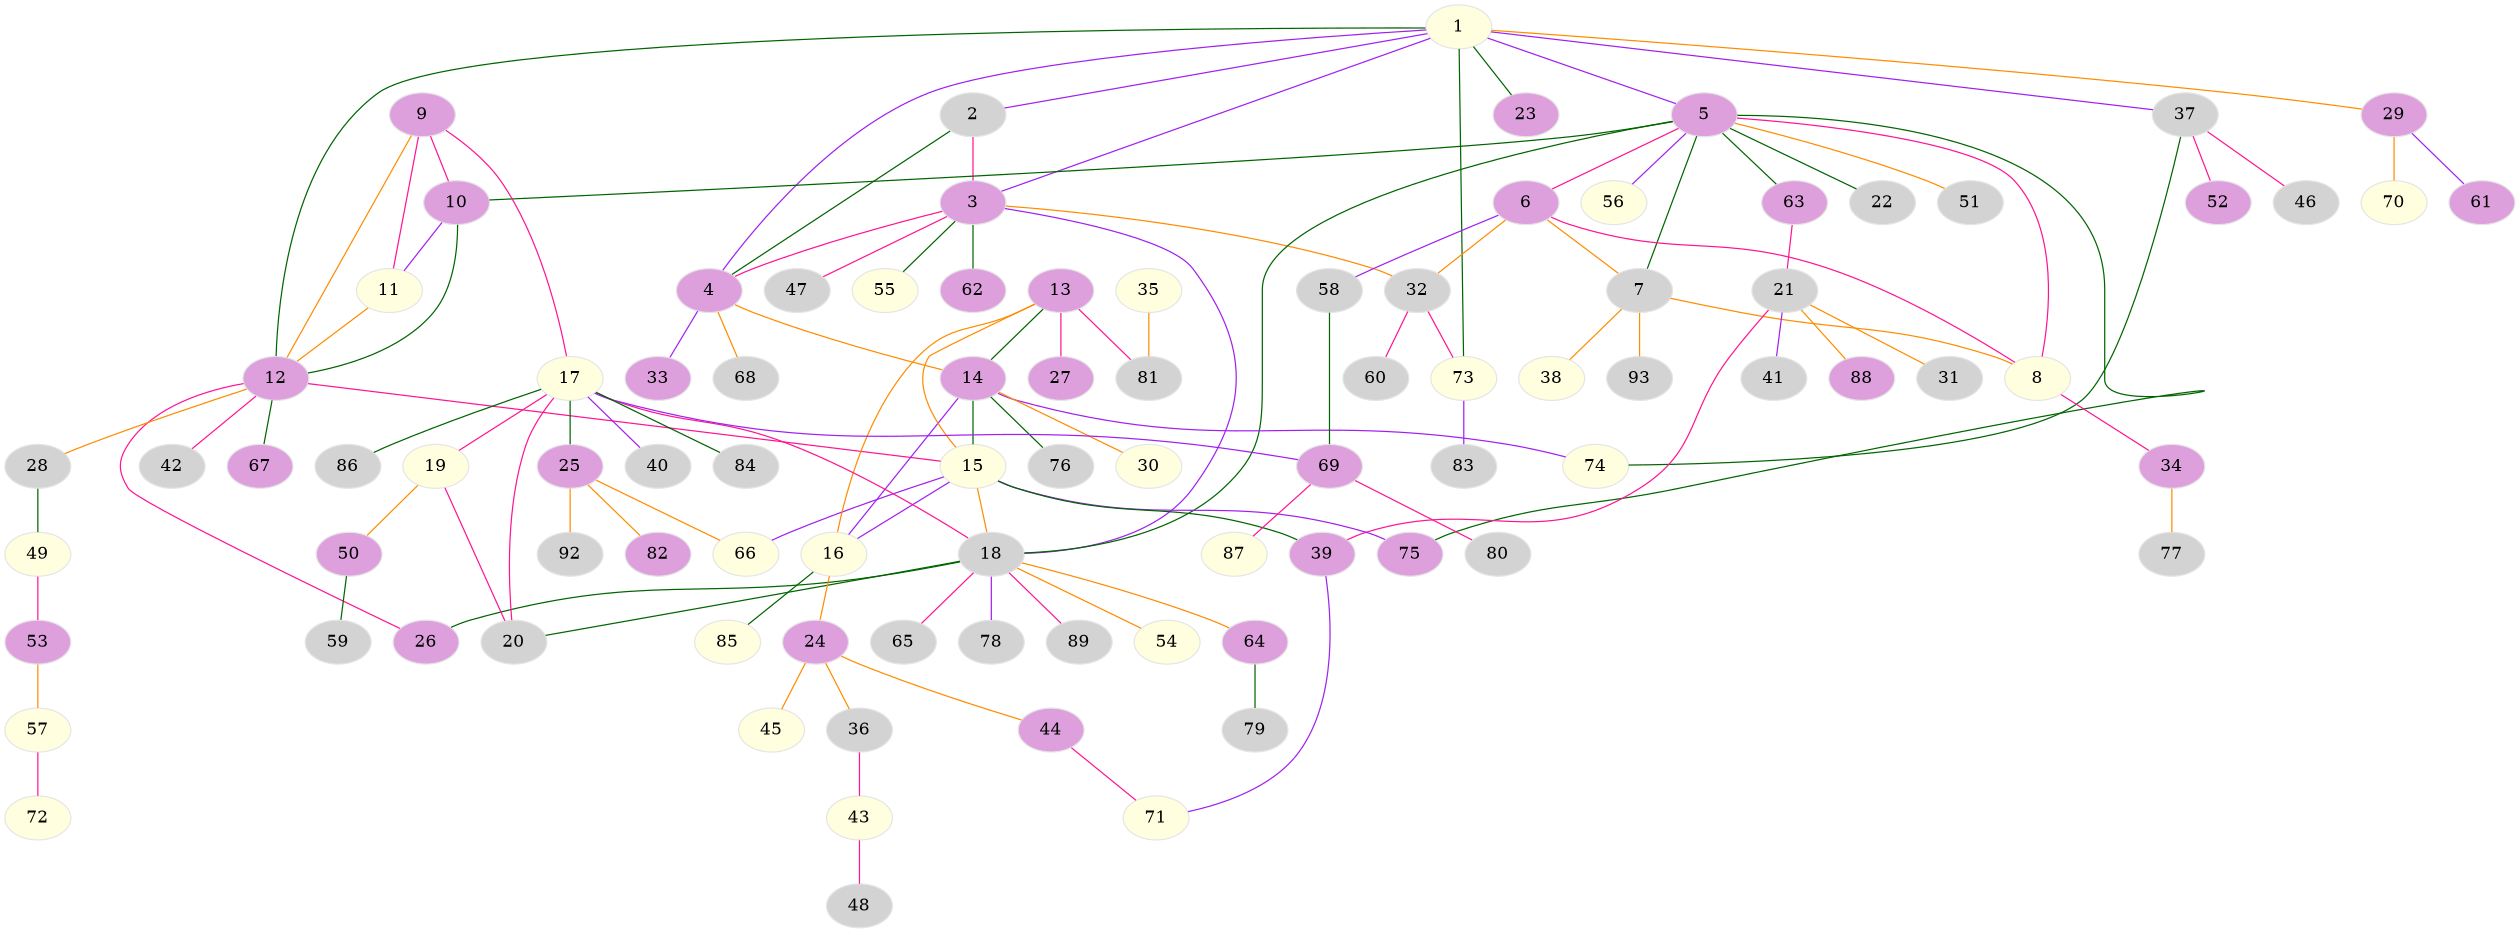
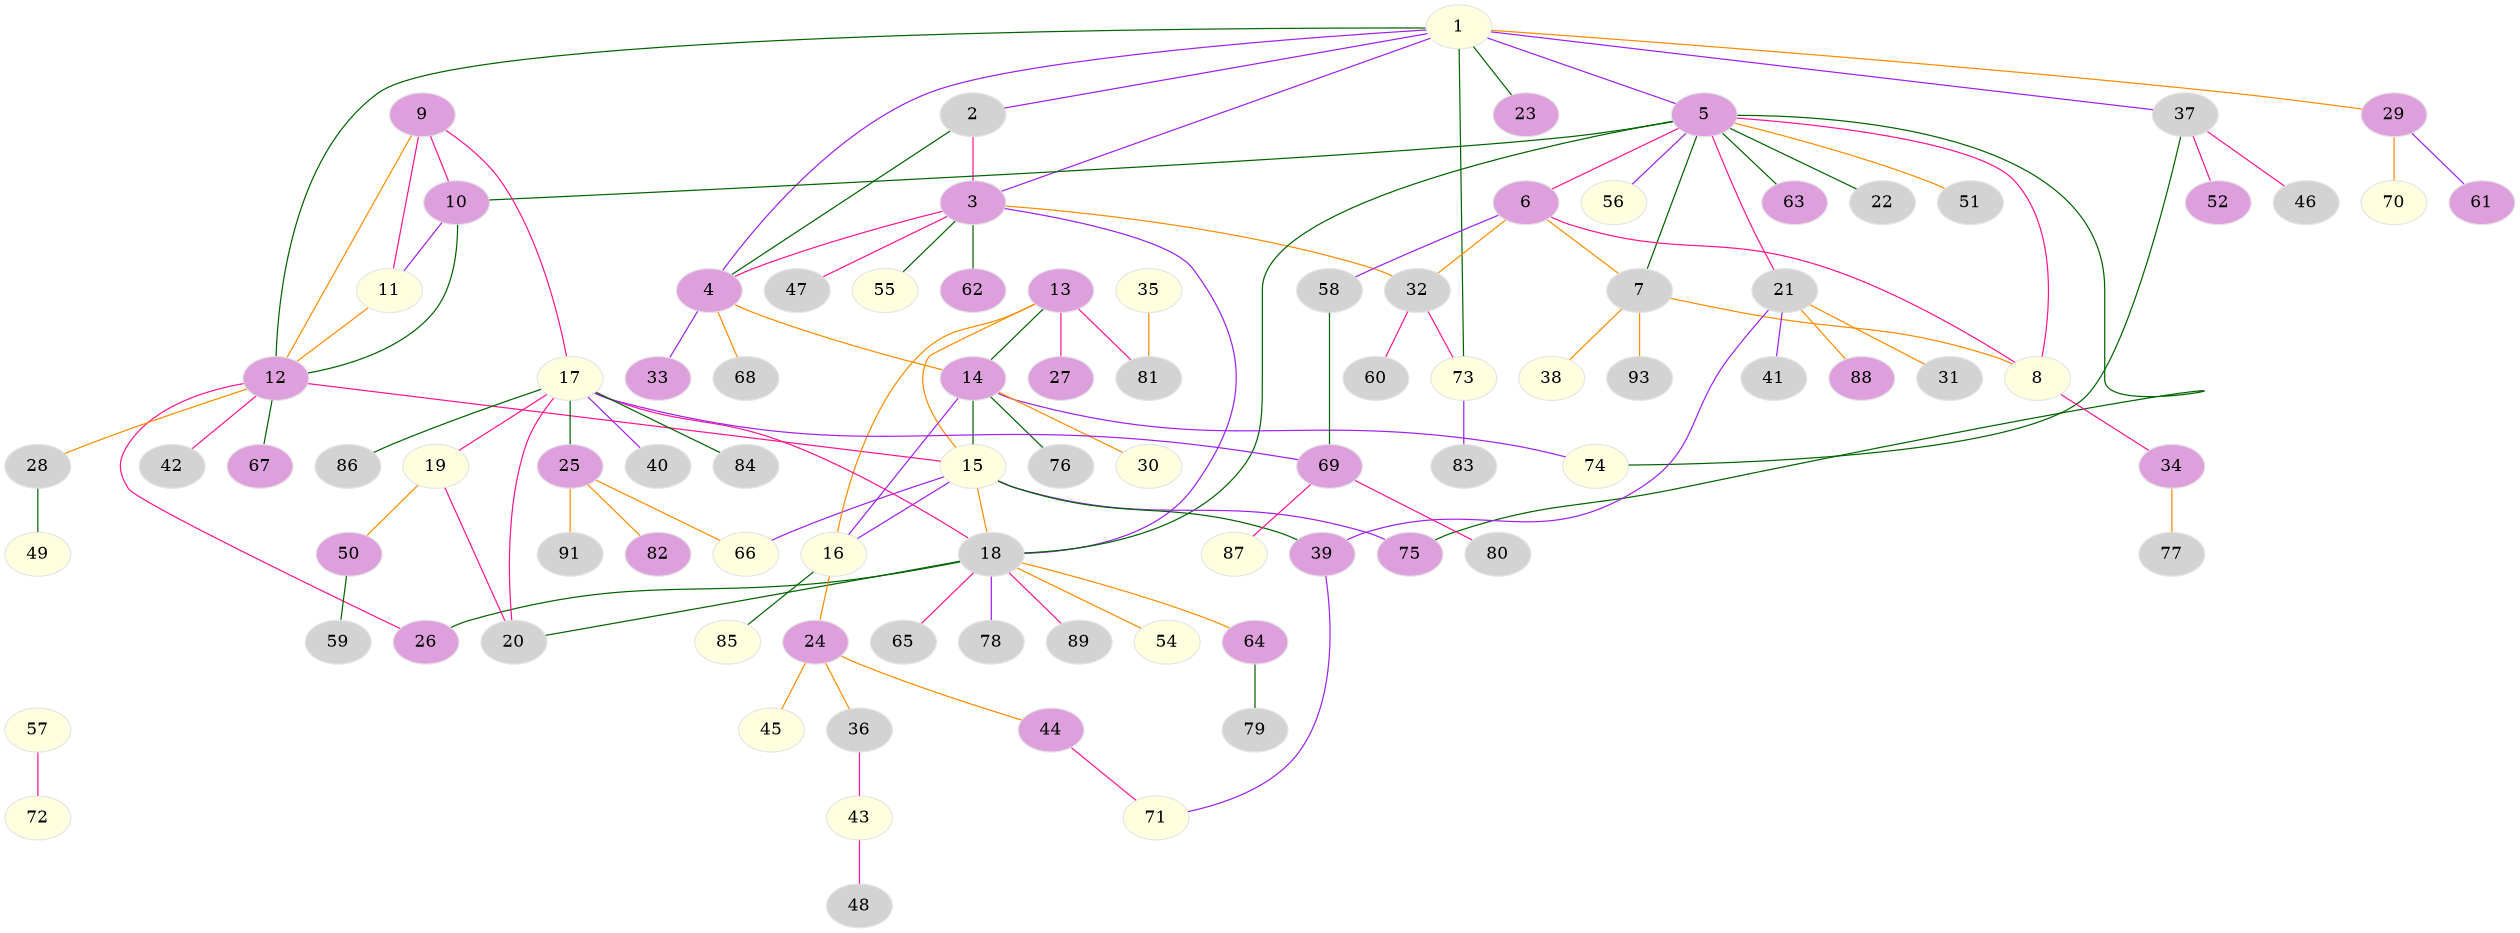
edge "63" -- "21": now "5" -- "21"
edge "21" -- "39": color deeppink -> purple
node "92": label "92" -> "91"
node "53": removed
